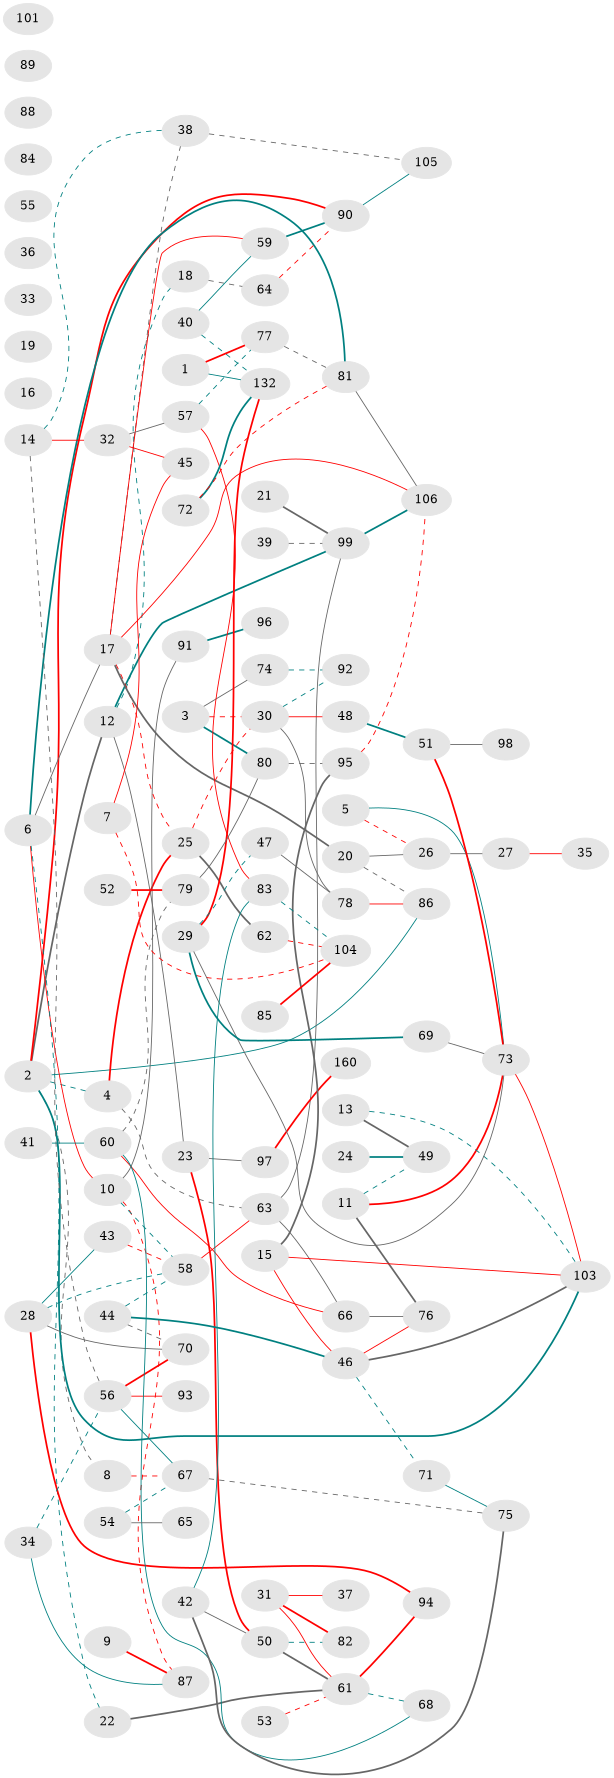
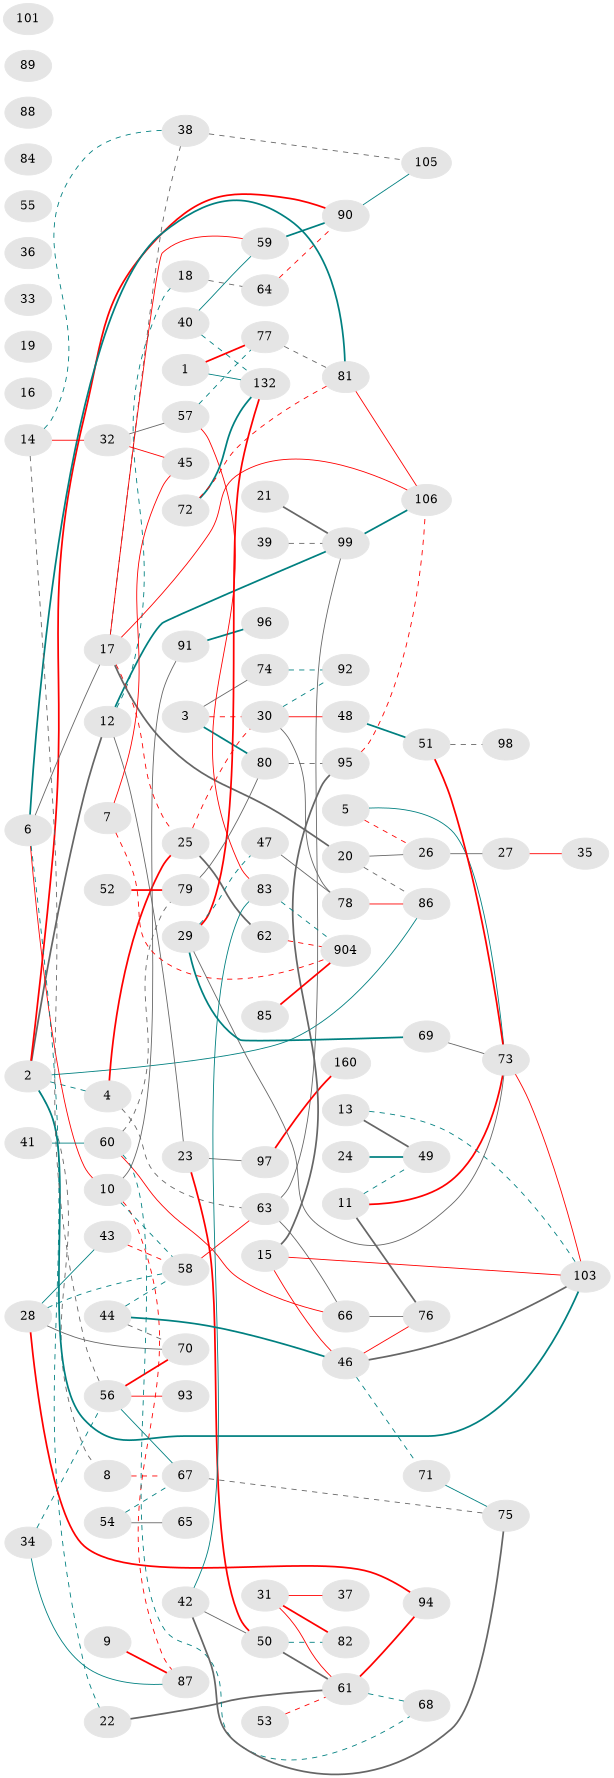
edge "81" -- "106": color gray40 -> red
edge "51" -- "98": style solid -> dashed
node "104": label "104" -> "904"
edge "60" -- "68": style solid -> dashed
